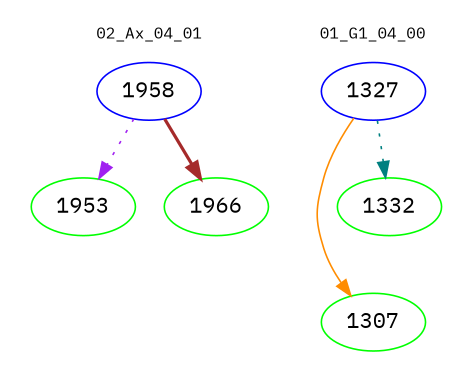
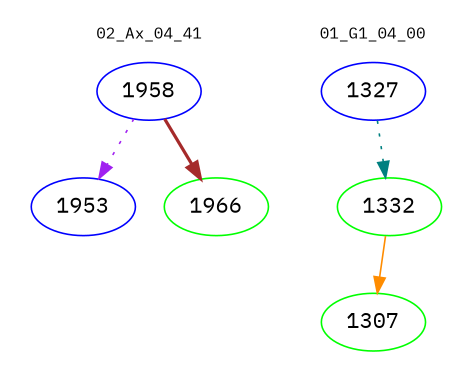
cluster "02_Ax_04_01": label "02_Ax_04_01" -> "02_Ax_04_41"
edge "1327" -> "1307": now "1332" -> "1307"
node "1953": color green -> blue
